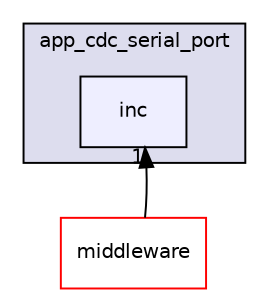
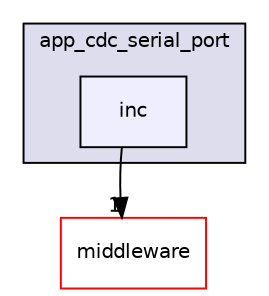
edge "middleware" -> "inc": reversed
